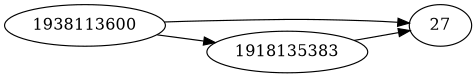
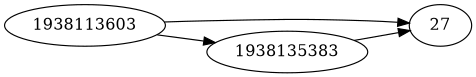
node "1938113600": label "1938113600" -> "1938113603"
node "1918135383": label "1918135383" -> "1938135383"
